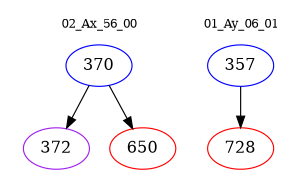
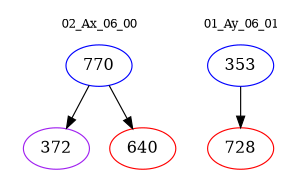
cluster "02_Ax_56_00": label "02_Ax_56_00" -> "02_Ax_06_00"
node "370": label "370" -> "770"
node "357": label "357" -> "353"
node "650": label "650" -> "640"
